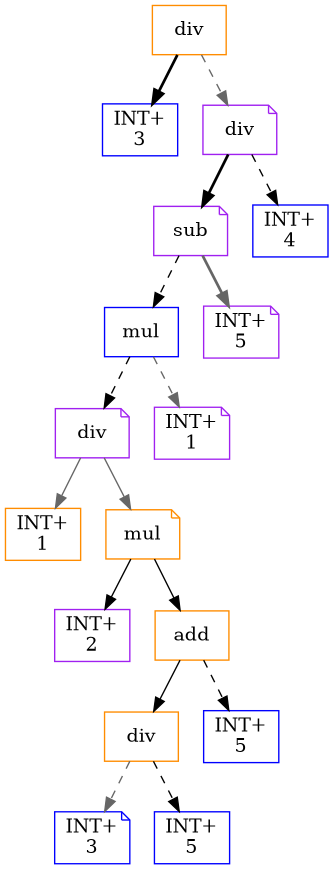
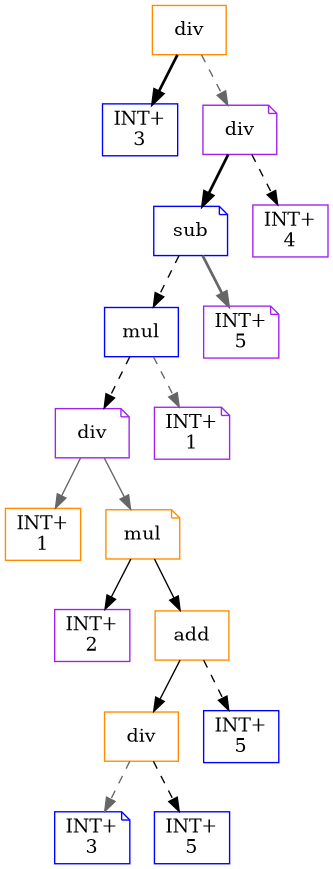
node "sub": color purple -> blue
node "INT+ 4": color blue -> purple
